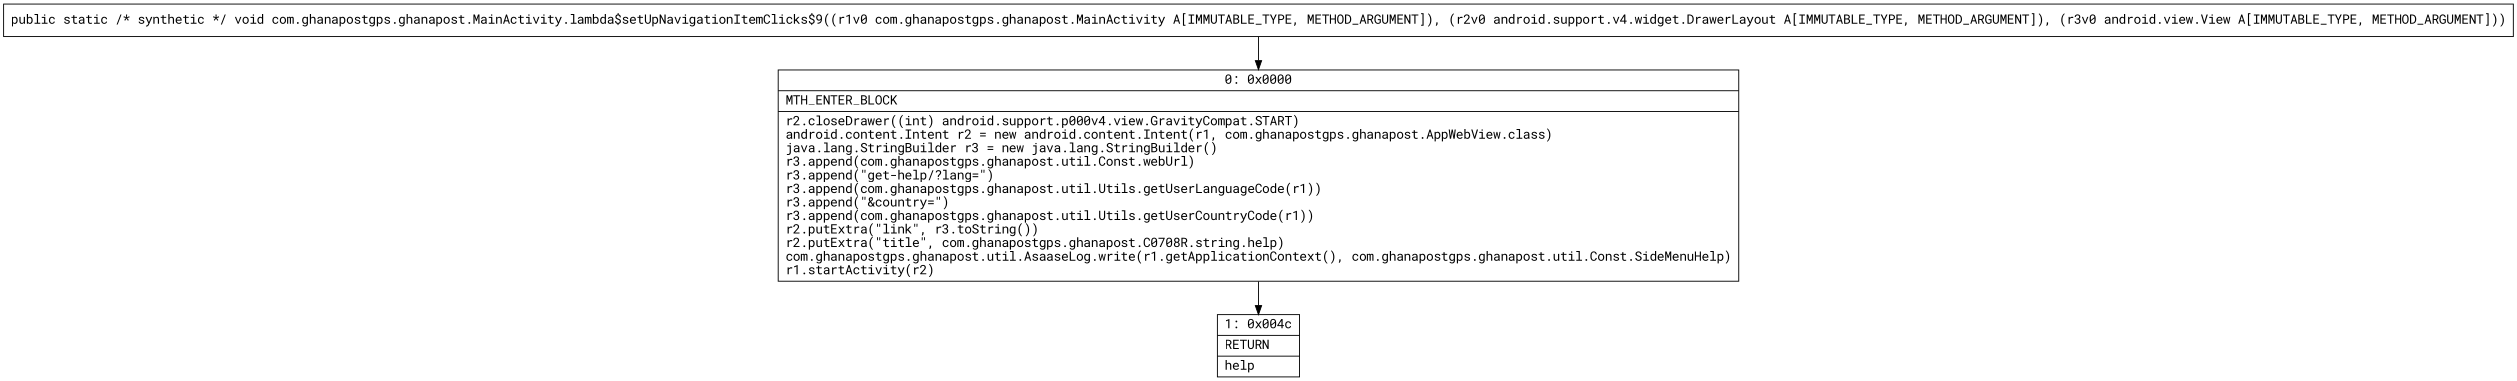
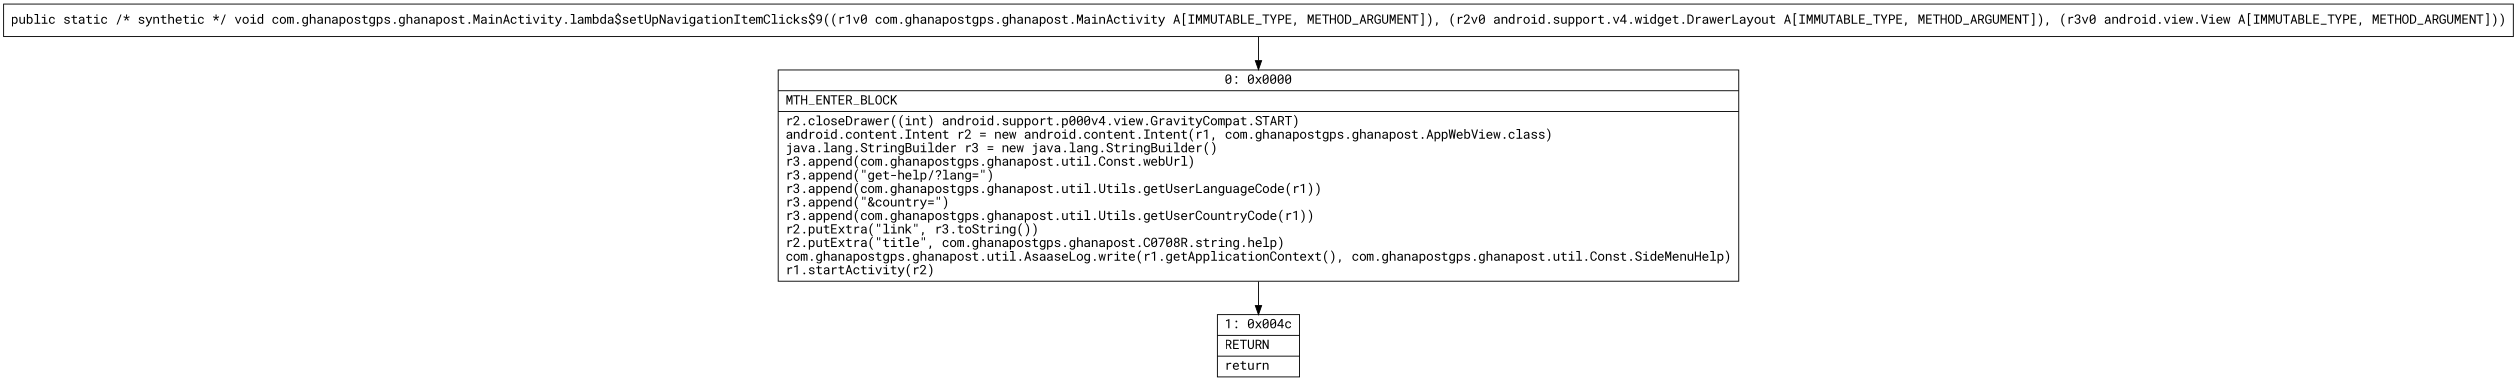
node "1: 0x004c": text "help" -> "return"
